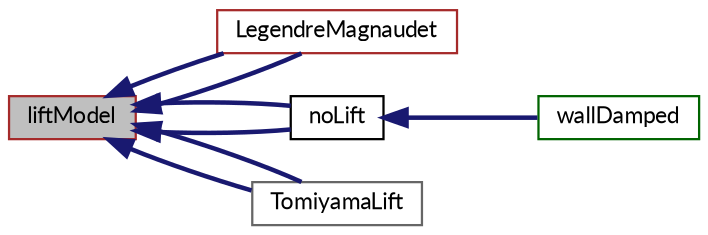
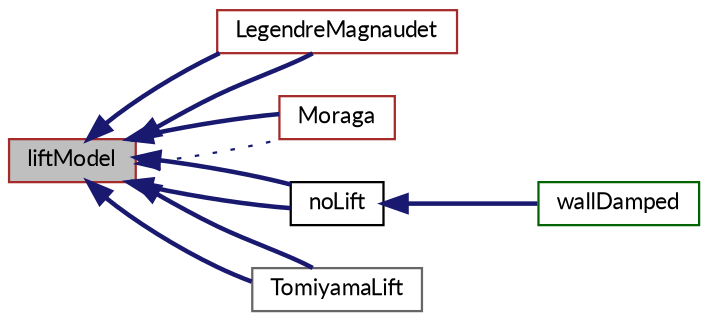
node "Moraga": added
